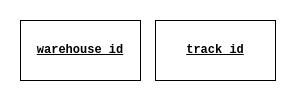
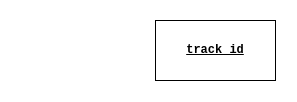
node "warehouse_id": removed
